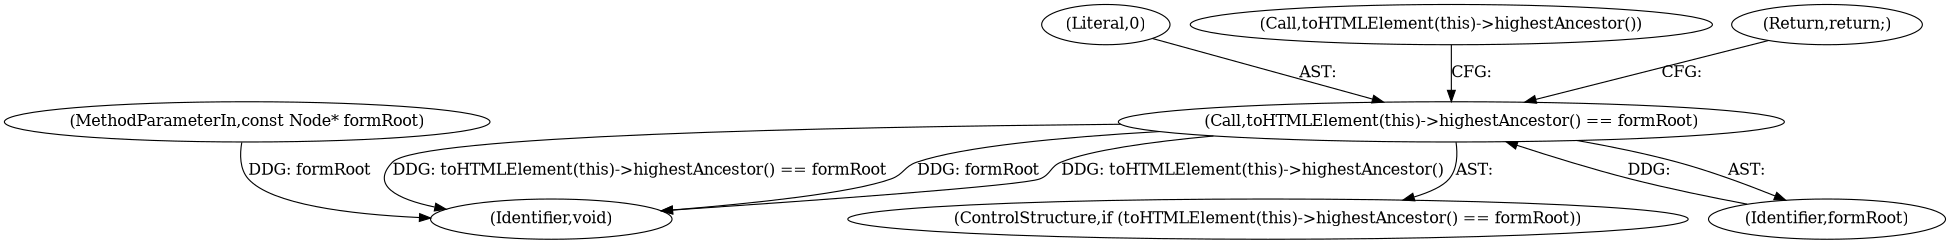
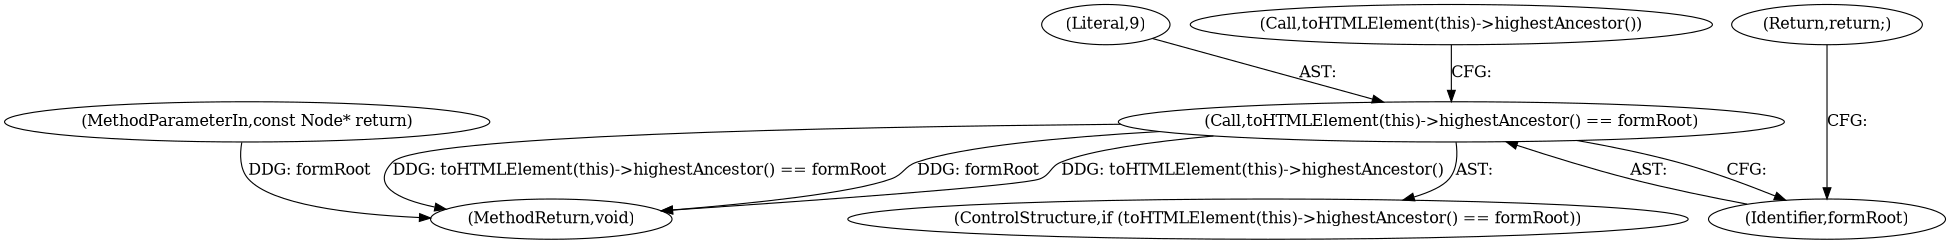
node "(Literal,0)": label "(Literal,0)" -> "(Literal,9)"
edge "(Return,return;)" -> "(Call,toHTMLElement(this)->highestAncestor() == formRoot)": now "(Return,return;)" -> "(Identifier,formRoot)"
node "(MethodParameterIn,const Node* formRoot)": label "(MethodParameterIn,const Node* formRoot)" -> "(MethodParameterIn,const Node* return)"
edge "(Identifier,formRoot)" -> "(Call,toHTMLElement(this)->highestAncestor() == formRoot)": label "DDG: " -> "AST: "
edge "(Call,toHTMLElement(this)->highestAncestor() == formRoot)" -> "(Identifier,formRoot)": label "AST: " -> "CFG: "
node "(Identifier,void)": label "(Identifier,void)" -> "(MethodReturn,void)"
